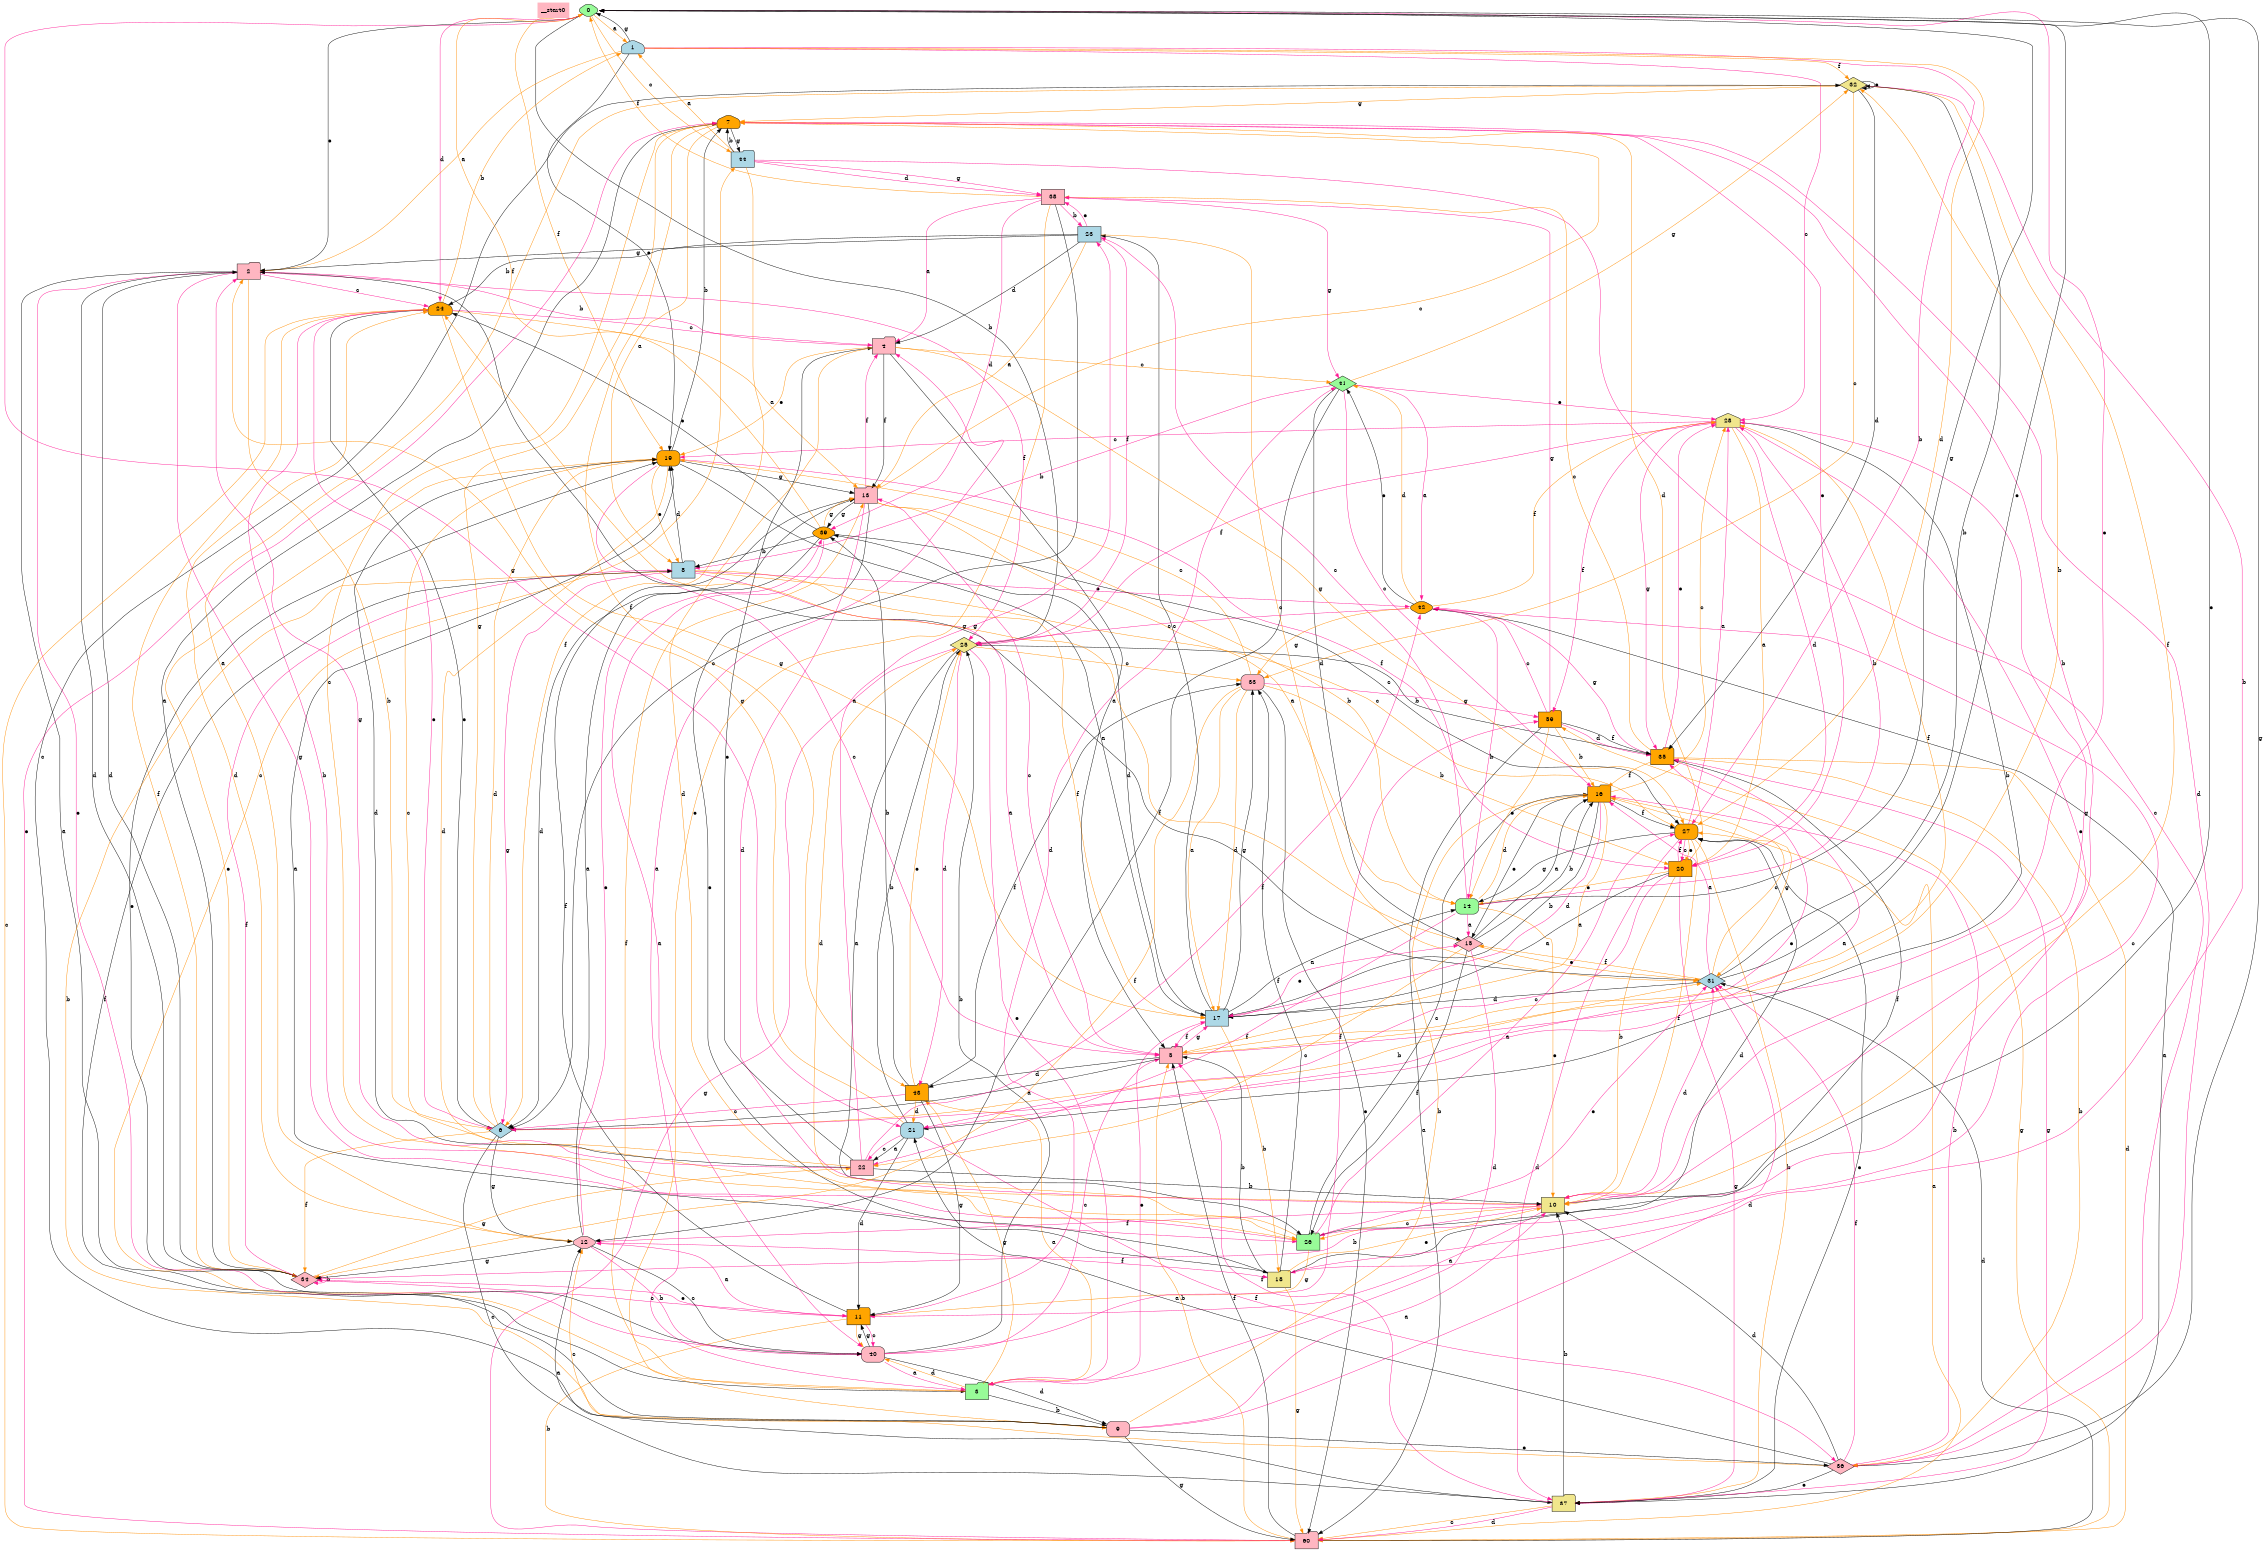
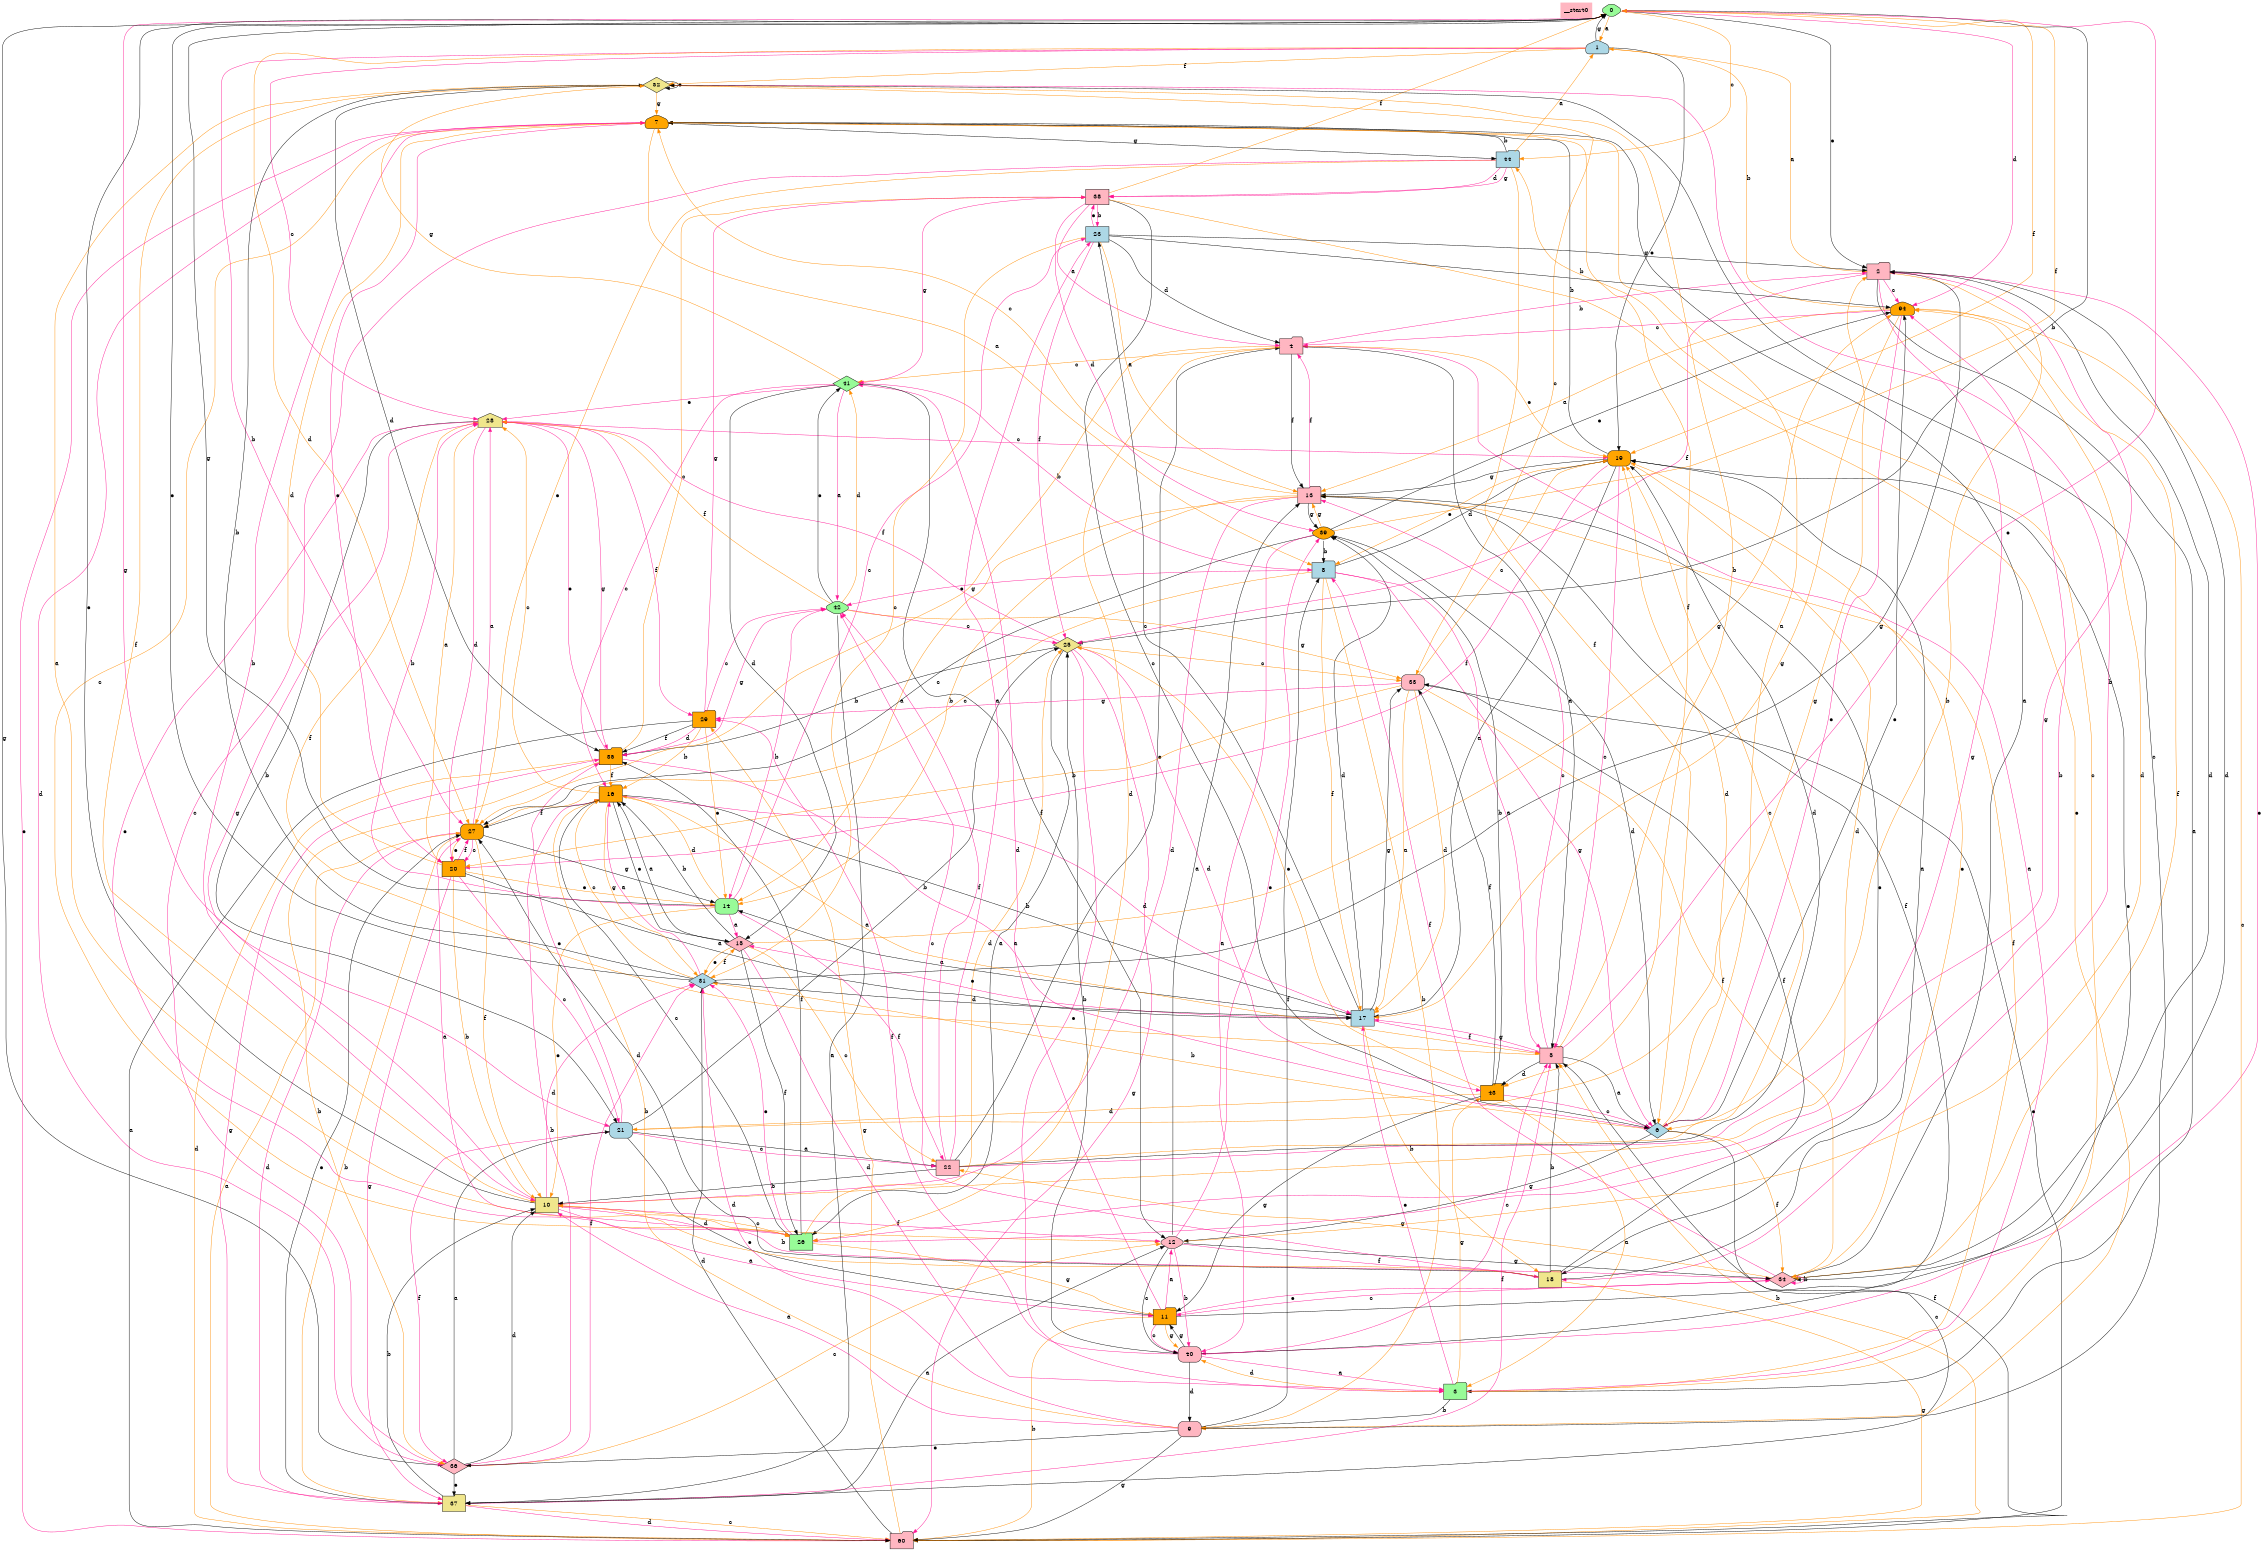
edge "44" -> "27": added, label "e"
node "24": label "24" -> "94"
node "42": fillcolor orange -> palegreen
edge "6" -> "7": label "g" -> "a"
node "59": label "59" -> "29"
